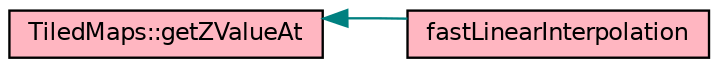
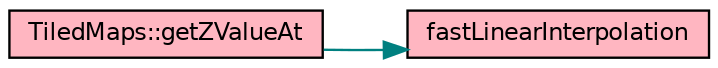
edge "fastLinearInterpolation" -> "TiledMaps::getZValueAt": reversed
